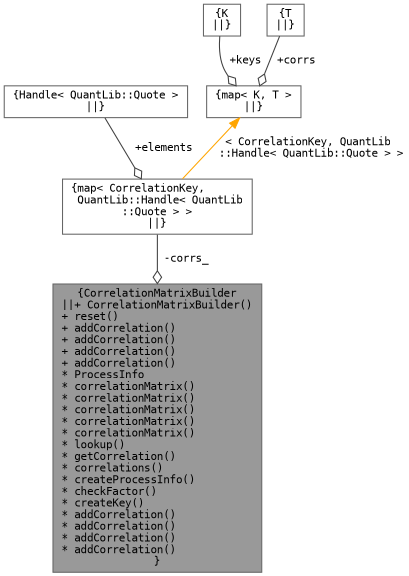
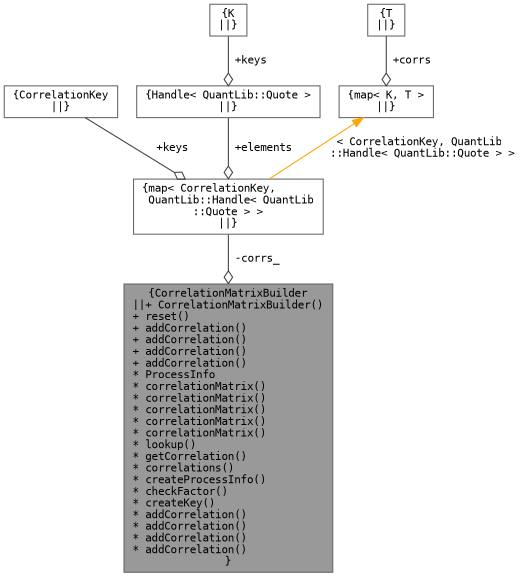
edge "{K ||}" -> "{map< K, T > ||}": now "{K ||}" -> "{Handle< QuantLib::Quote > ||}"
node "{CorrelationKey ||}": added
